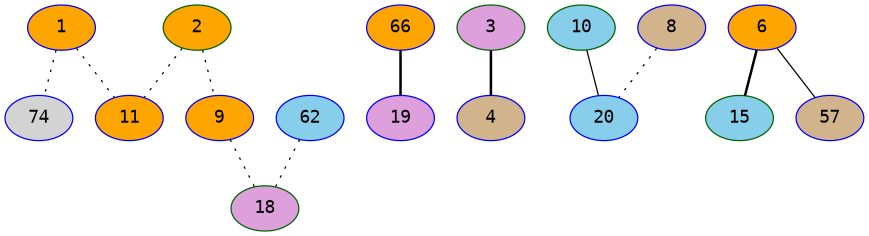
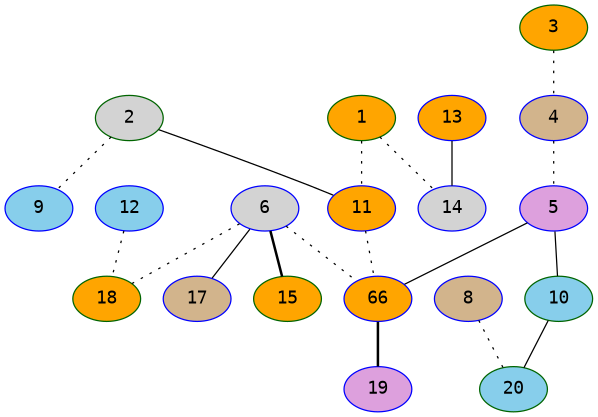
node "1": color blue -> darkgreen
node "2": fillcolor orange -> lightgrey
node "3": fillcolor plum -> orange
node "6": fillcolor orange -> lightgrey
edge "2" -- "11": style dotted -> solid
edge "3" -- "4": style bold -> dotted
node "74": label "74" -> "14"
node "9": fillcolor orange -> skyblue
node "62": label "62" -> "12"
node "13": added
node "20": color blue -> darkgreen
node "15": fillcolor skyblue -> orange
node "57": label "57" -> "17"
edge "9" -- "18": now "6" -- "18"
node "18": fillcolor plum -> orange
node "5": added
edge "11" -- "66": added
edge "6" -- "66": added
